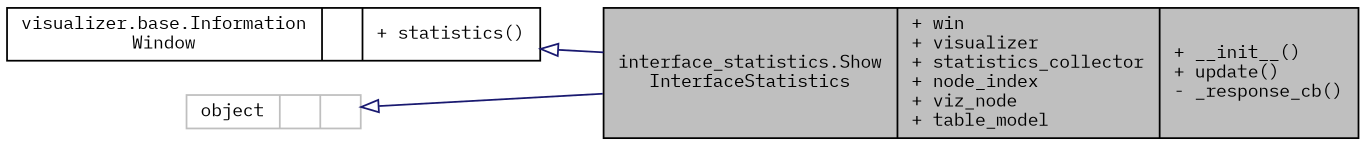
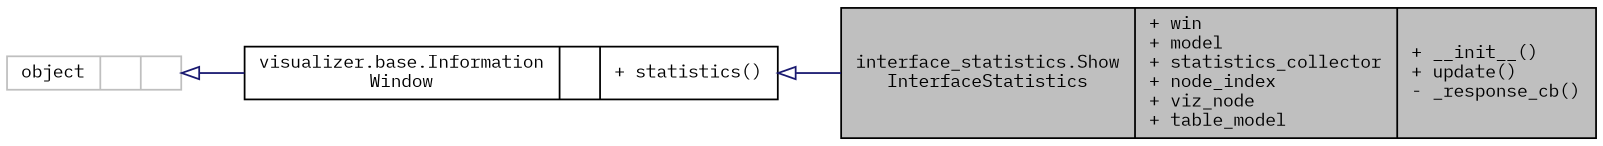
node "interface_statistics.Show": text "+ visualizer" -> "+ model"
edge "interface_statistics.Show" -> "object": now "visualizer.base.Information" -> "object"
